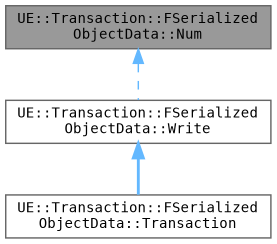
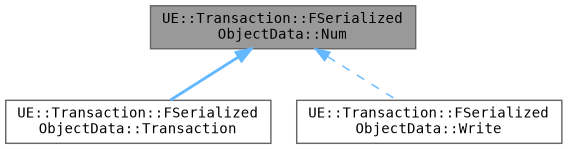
edge "UE::Transaction::FSerialized ObjectData::Transaction" -> "UE::Transaction::FSerialized ObjectData::Write": now "UE::Transaction::FSerialized ObjectData::Transaction" -> "UE::Transaction::FSerialized ObjectData::Num"
